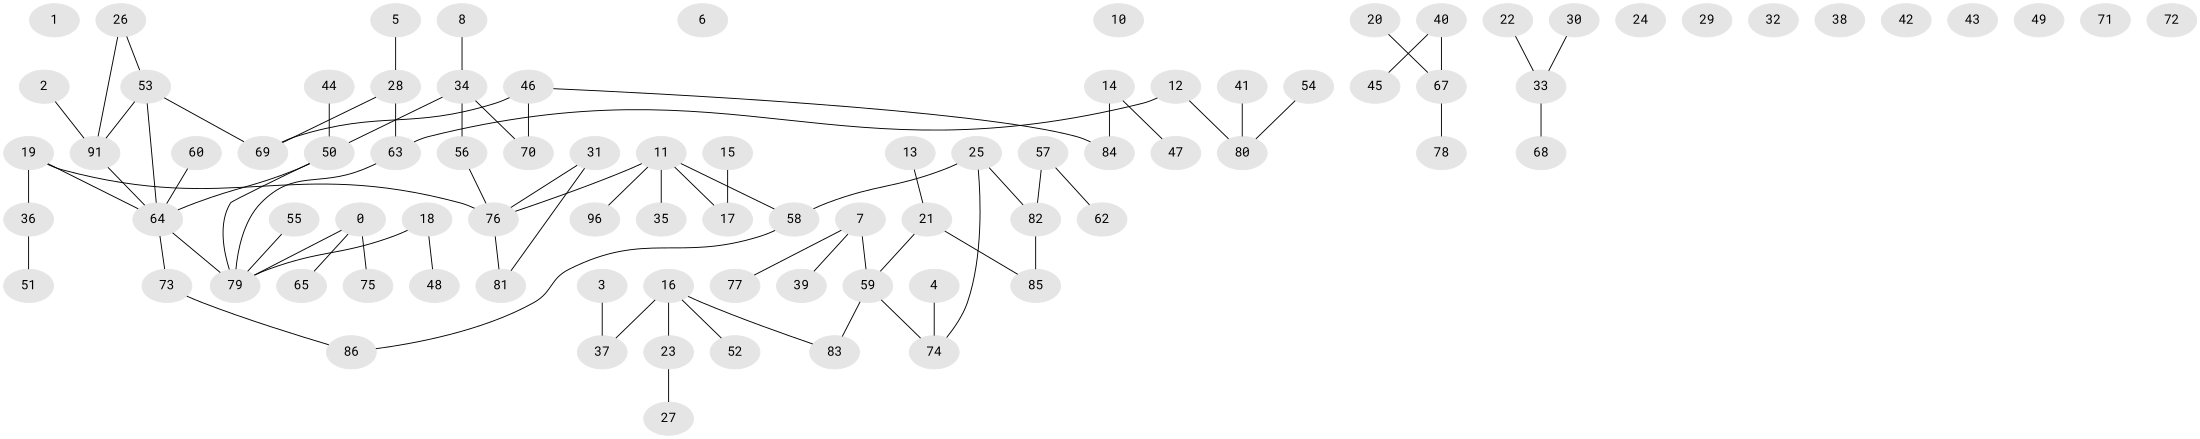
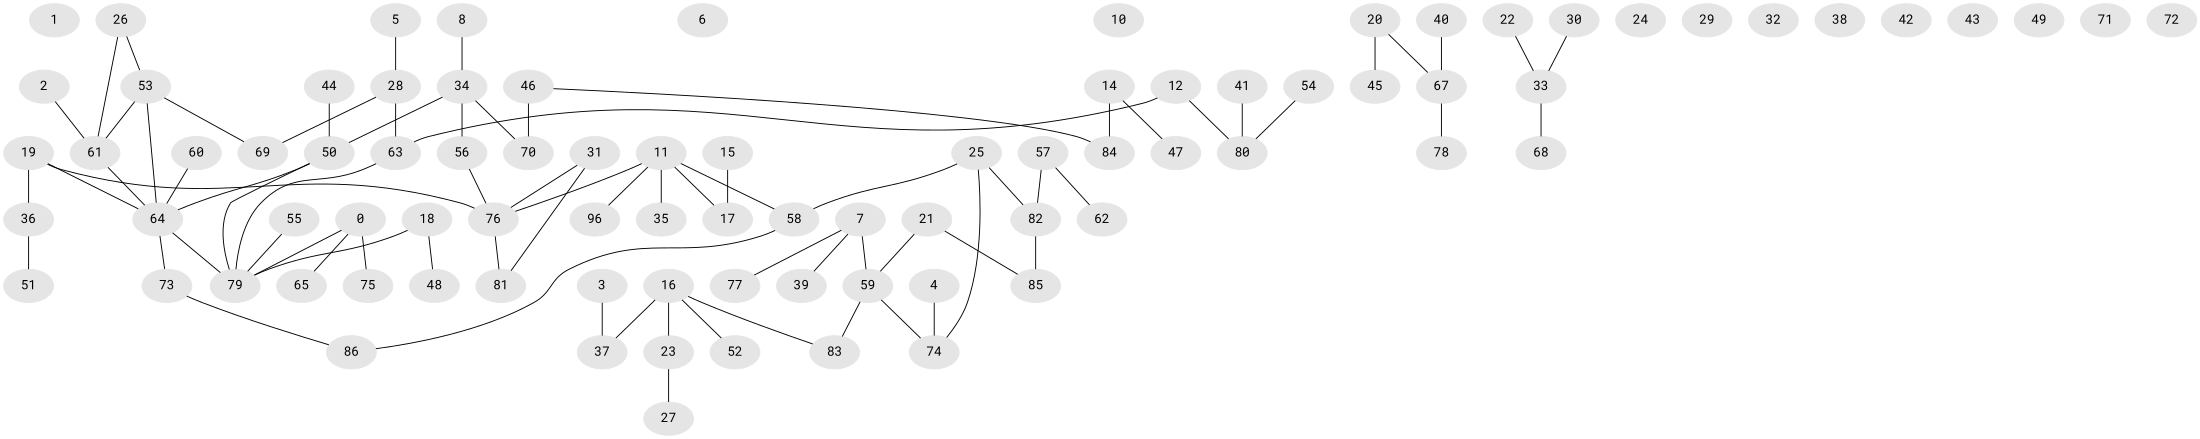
edge "40" -- "45": now "20" -- "45"
edge "46" -- "69": removed
node "91": label "91" -> "61"
node "13": removed
